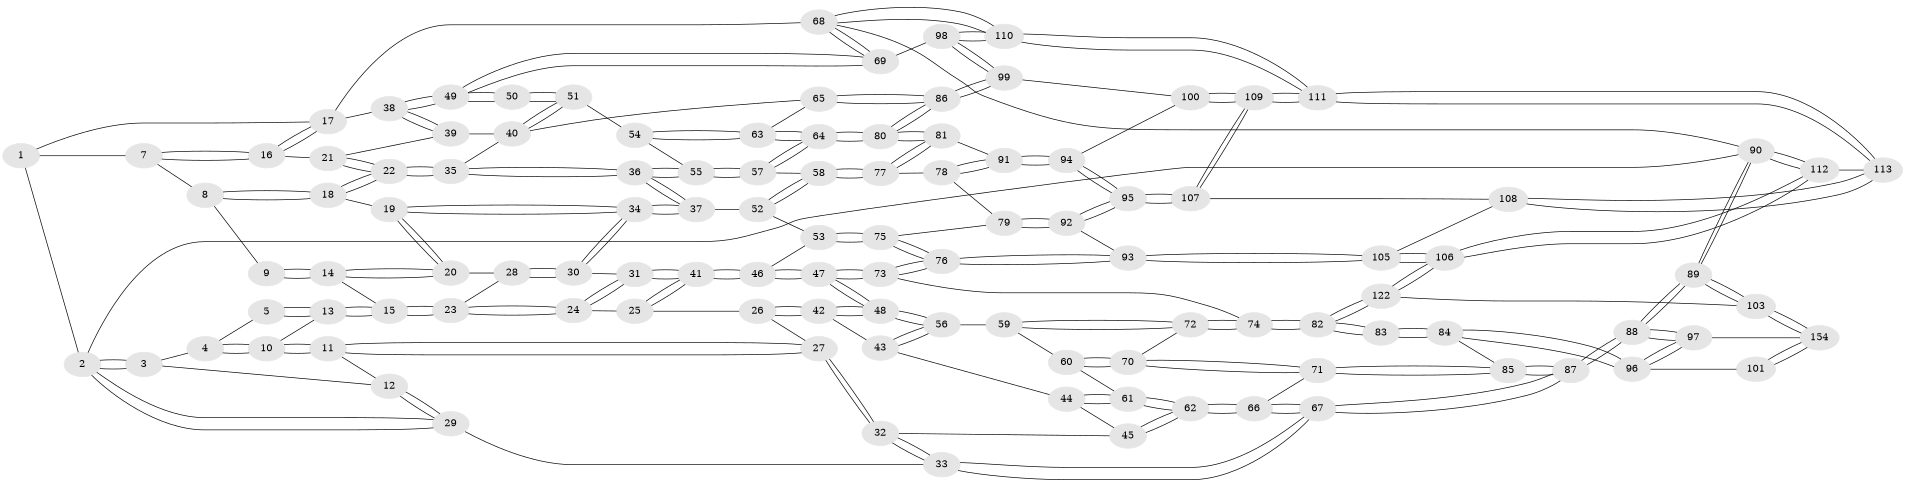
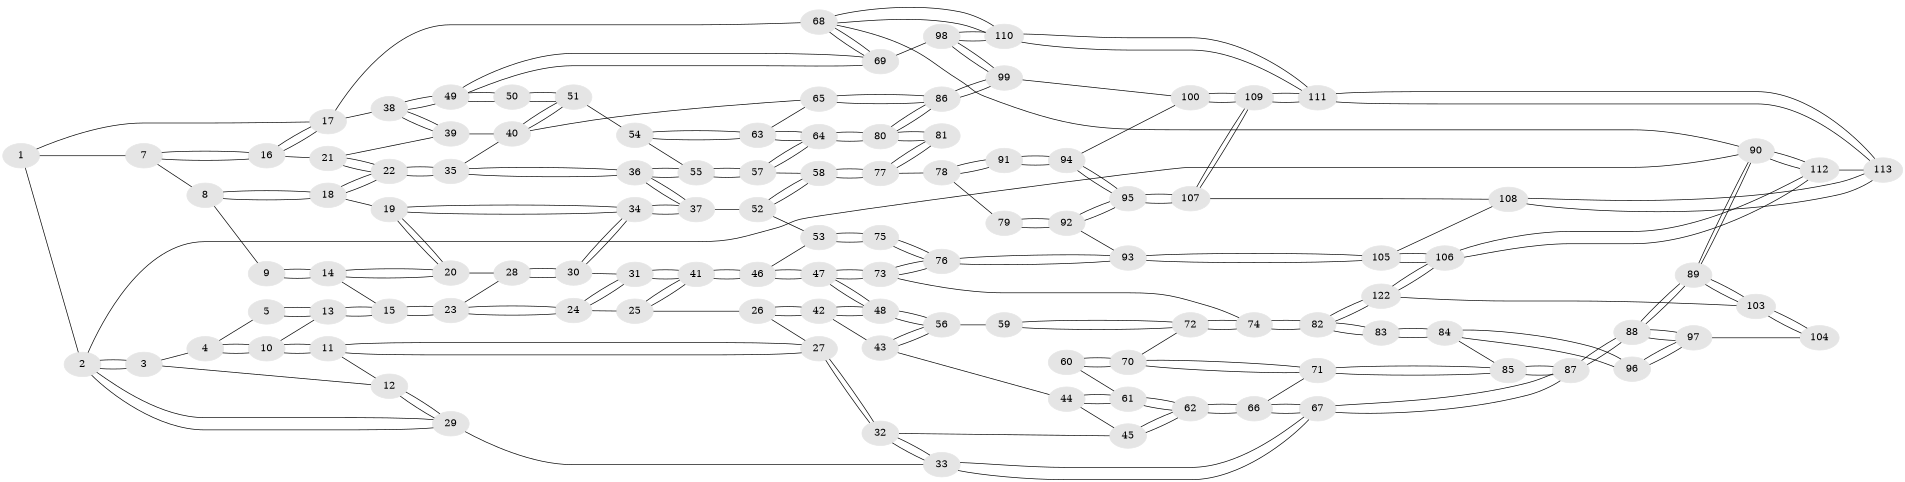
edge "81" -- "91": removed
edge "79" -- "75": removed
node "154": label "154" -> "104"
edge "59" -- "60": removed
node "101": removed
